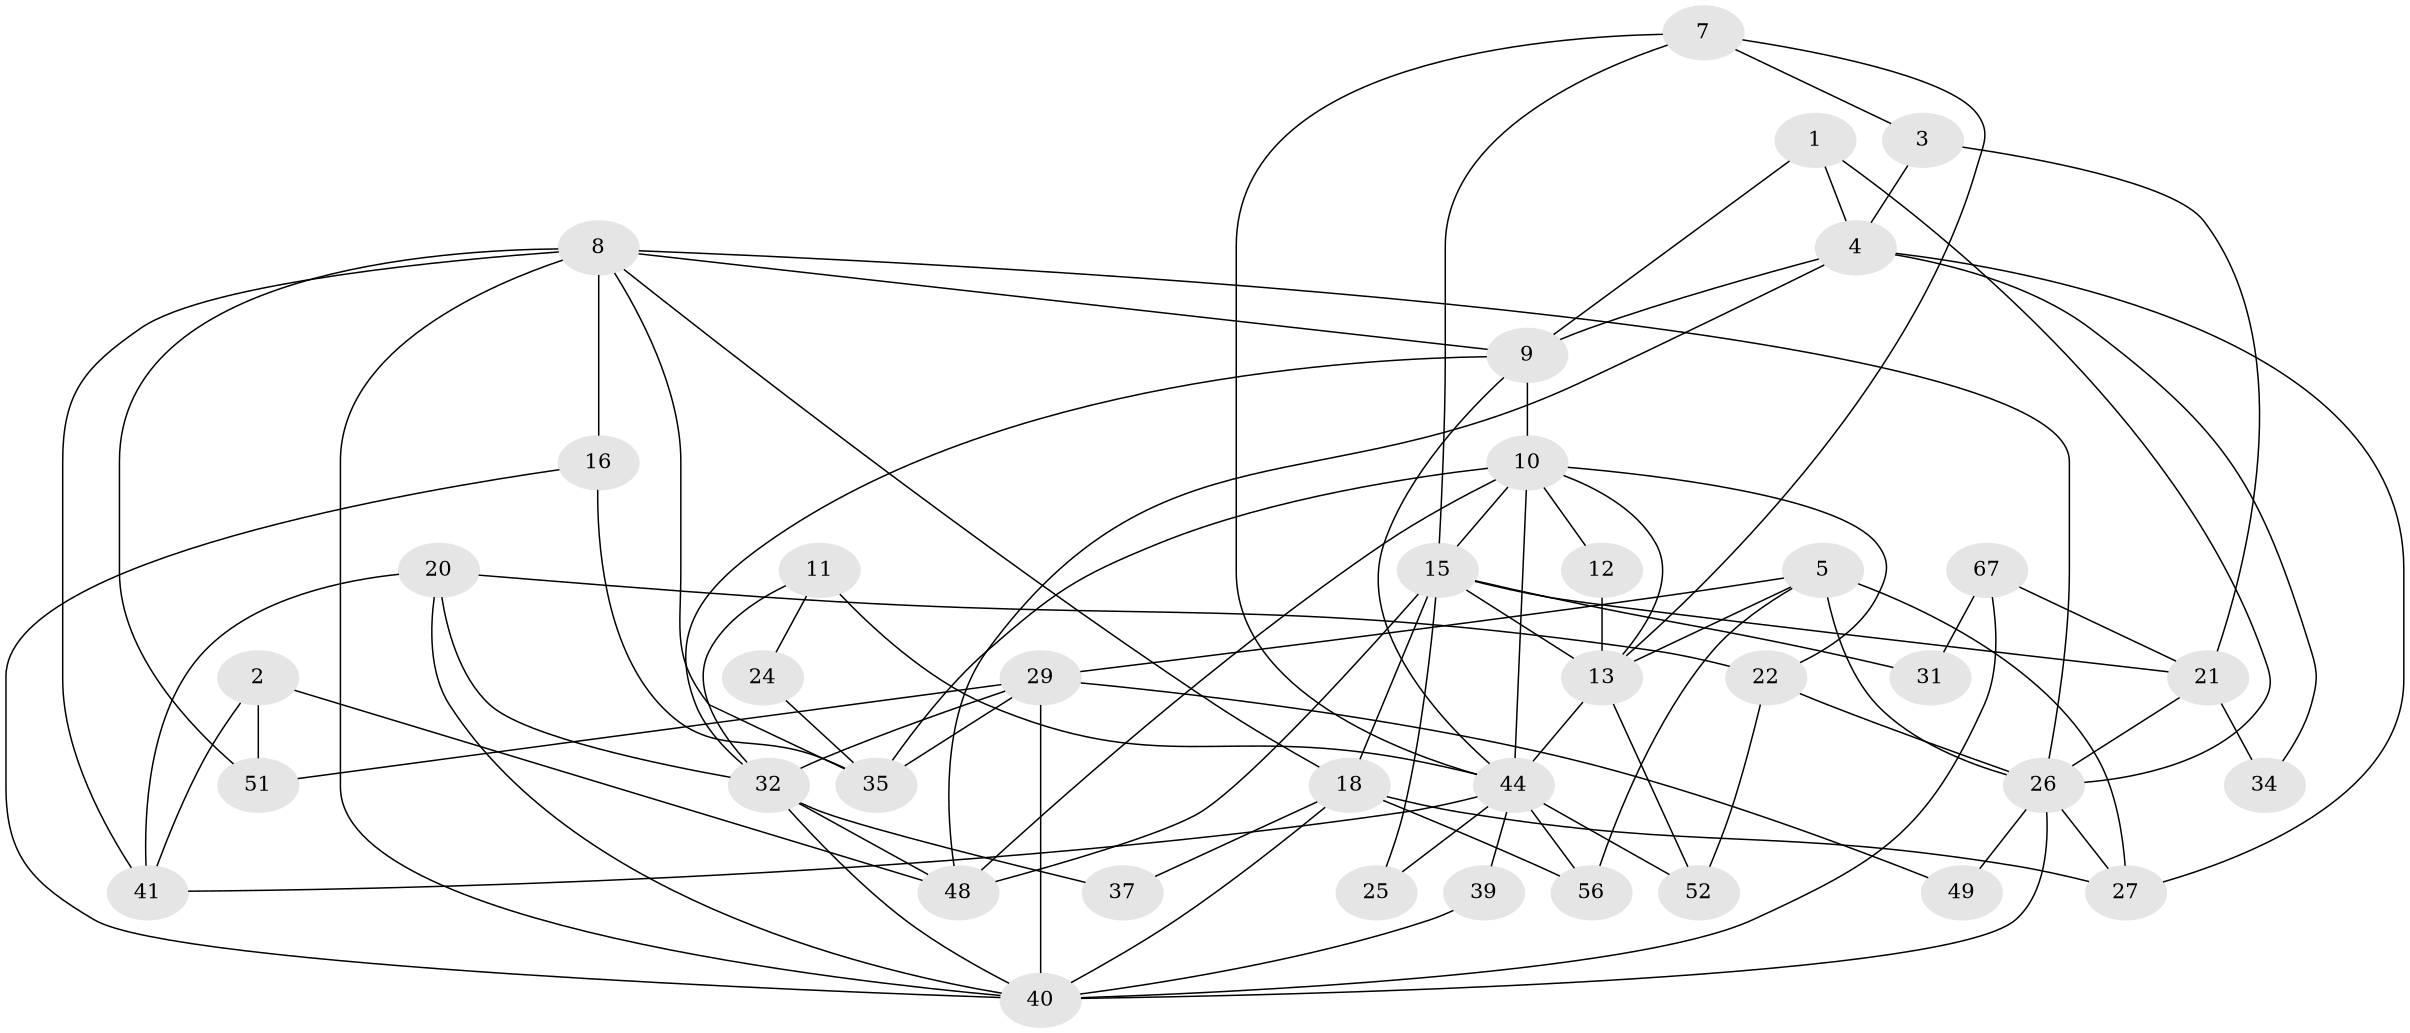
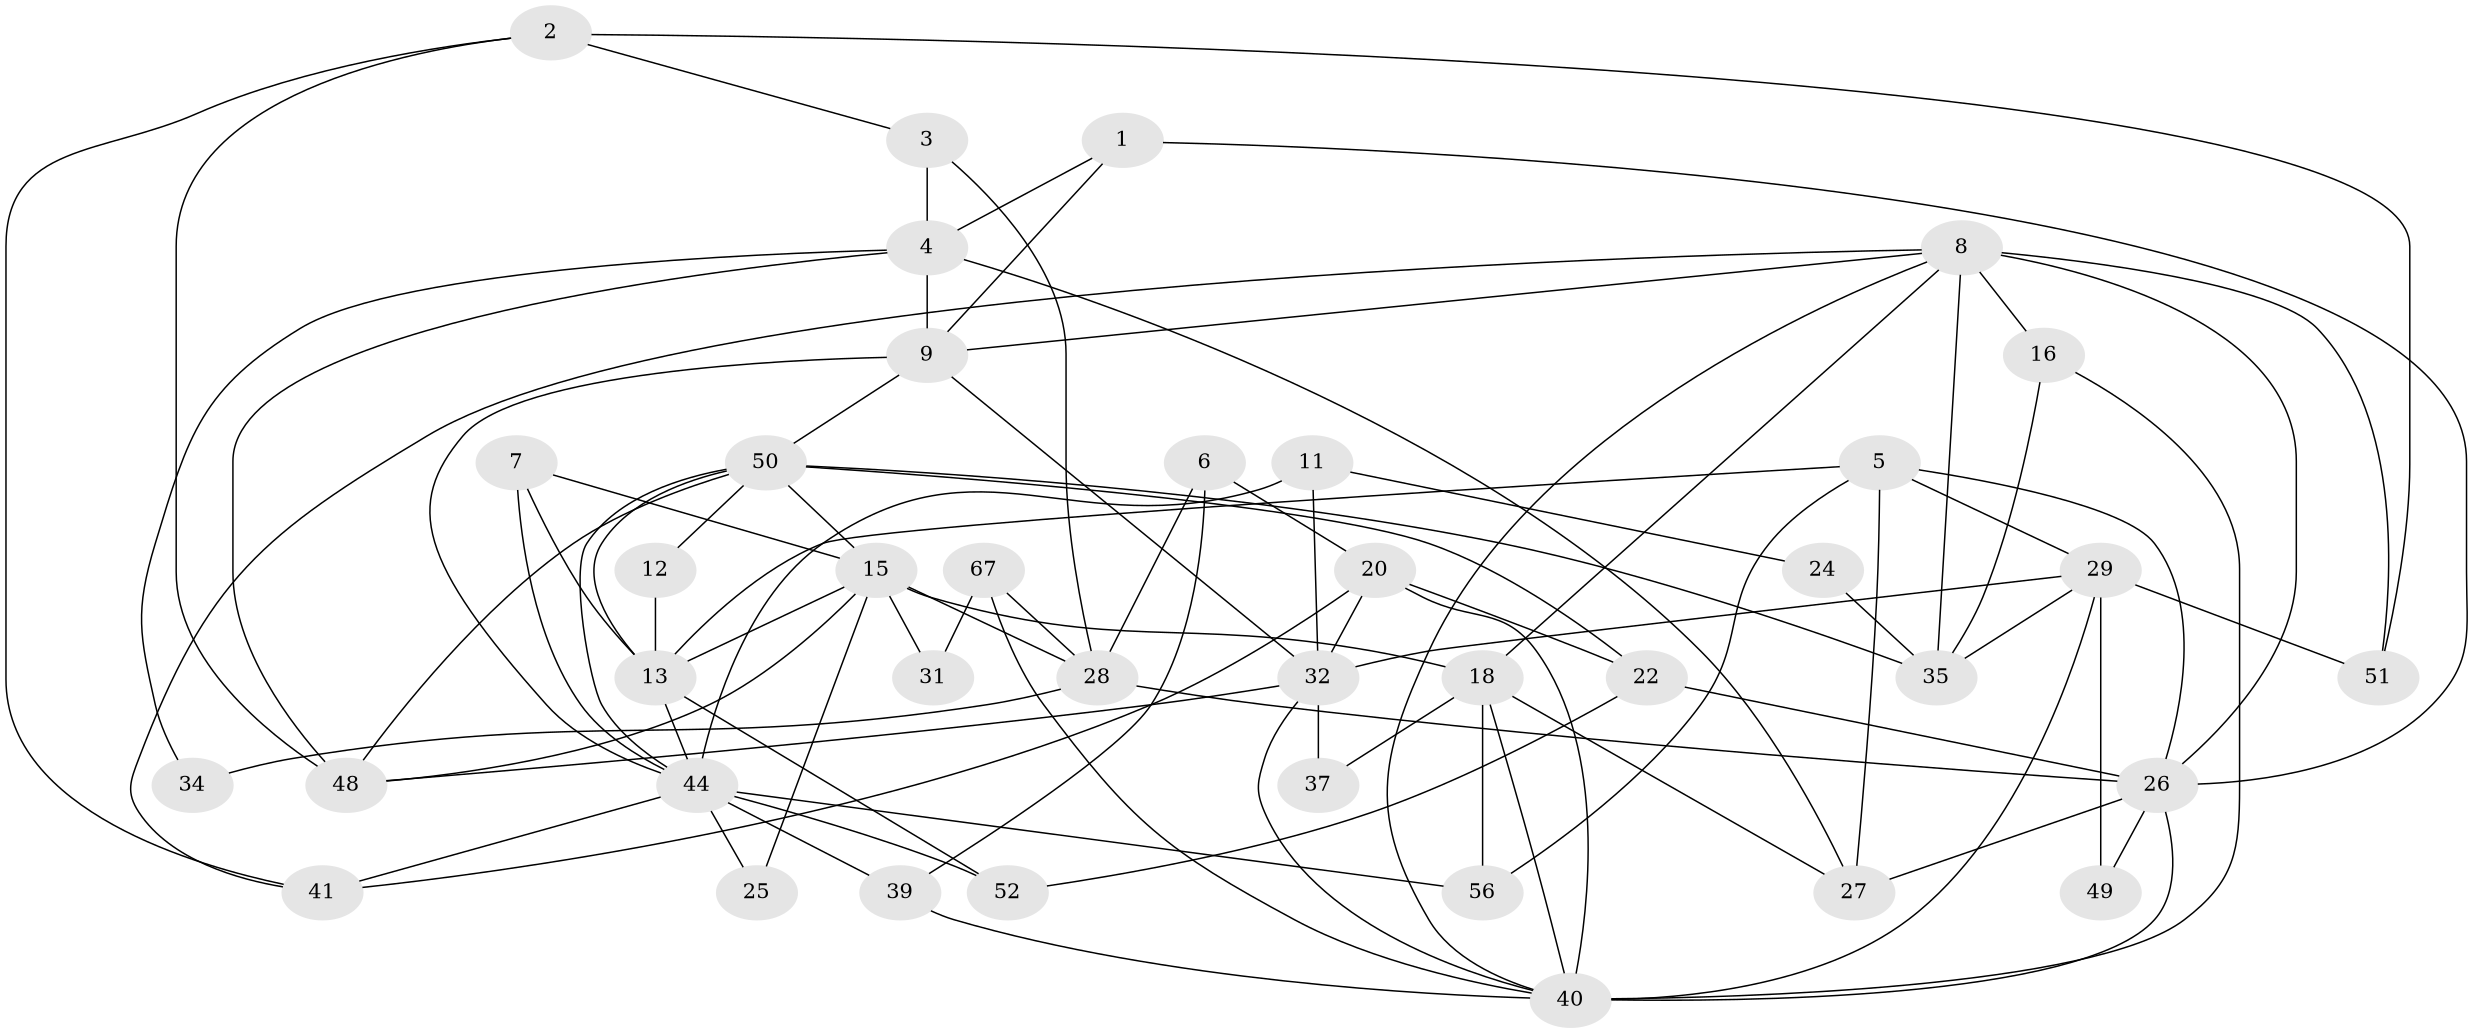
edge "7" -- "3": now "2" -- "3"
node "6": added
node "10": label "10" -> "50"
node "21": label "21" -> "28"
